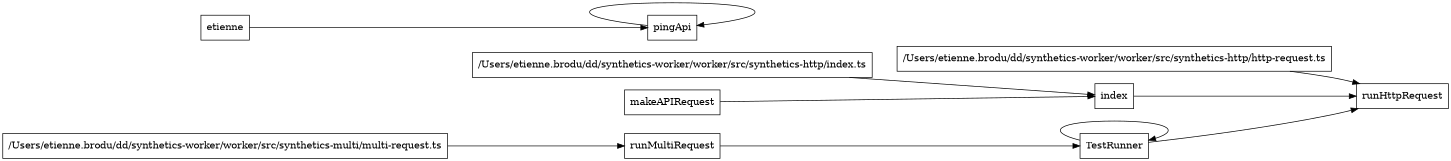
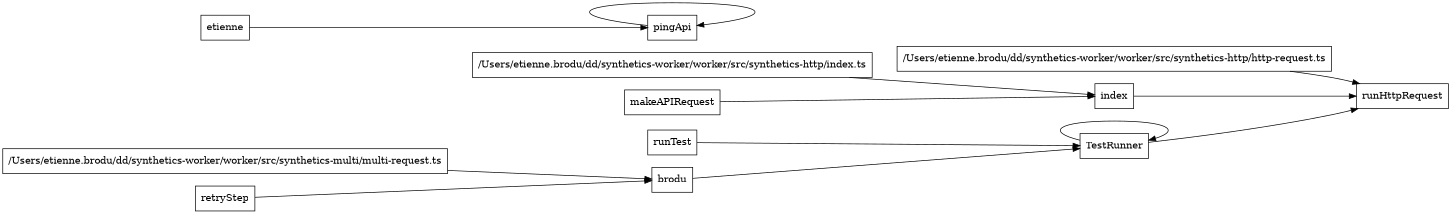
node "runTest": added
node "runMultiRequest": label "runMultiRequest" -> "brodu"
node "retryStep": added
